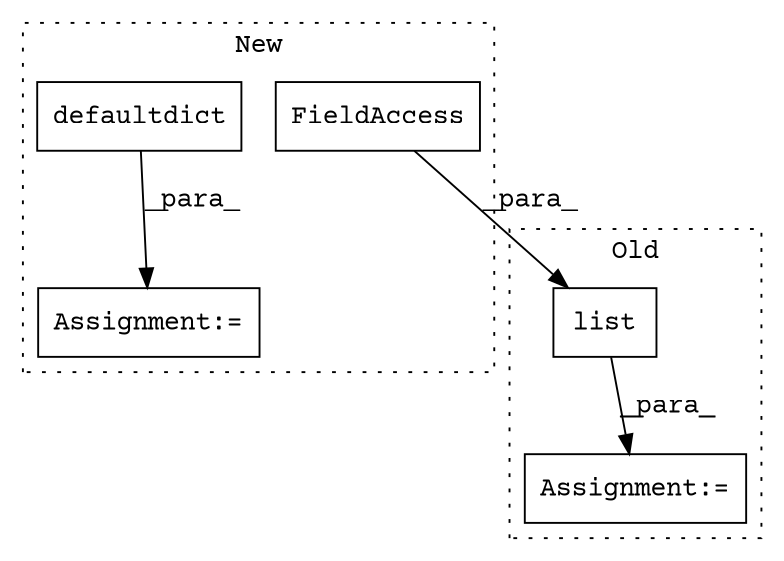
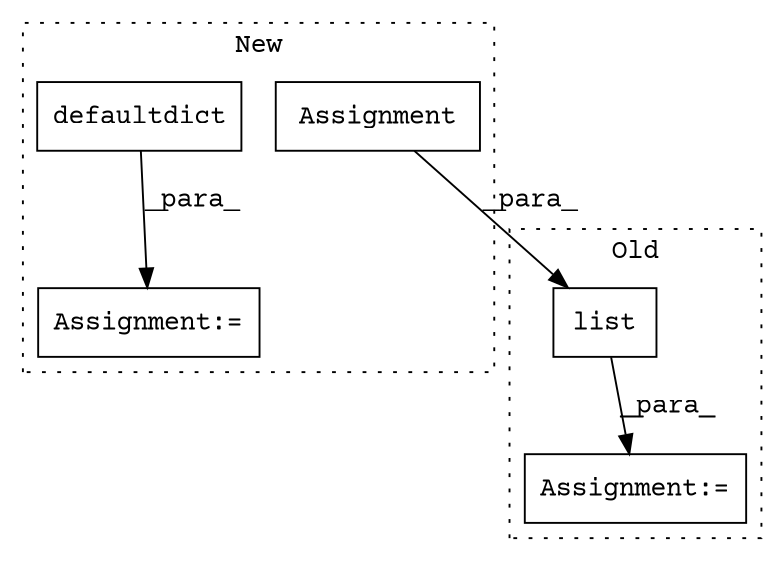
node "FieldAccess": label "FieldAccess" -> "Assignment"
